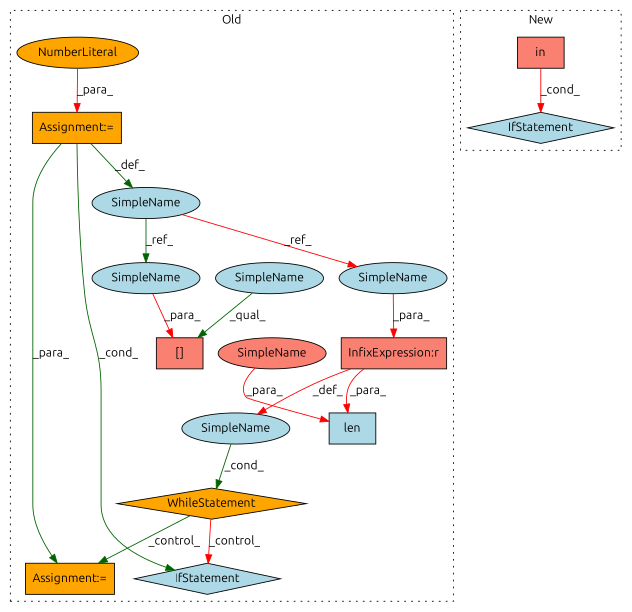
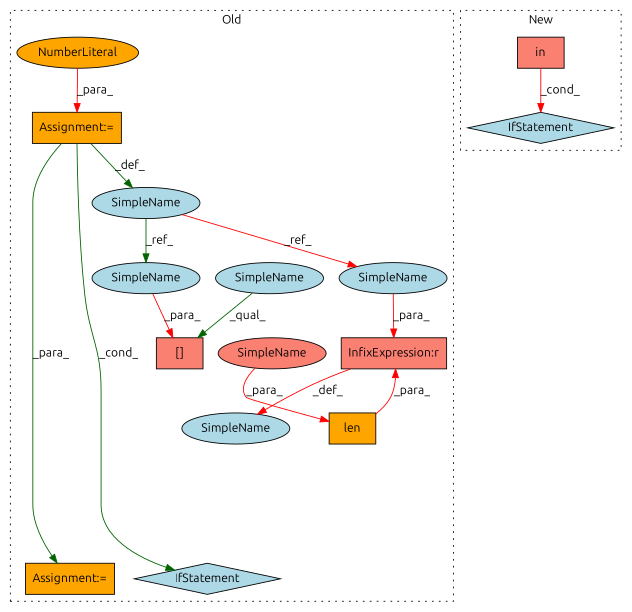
edge "InfixExpression:r" -> "len": reversed
node "len": fillcolor lightblue -> orange
node "WhileStatement": removed
